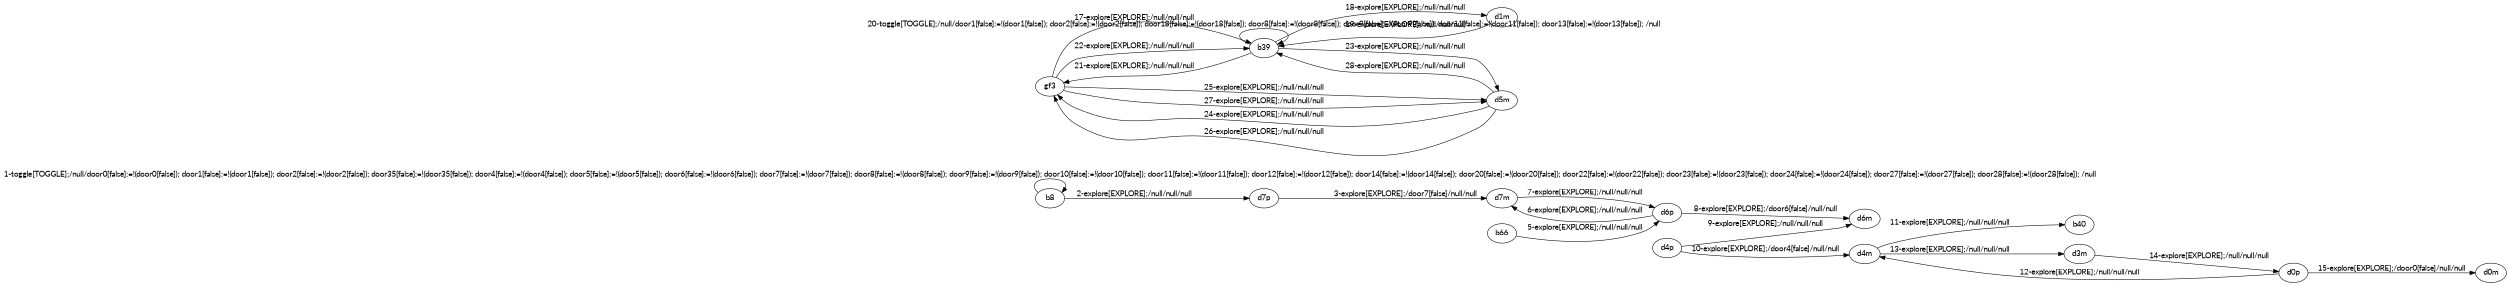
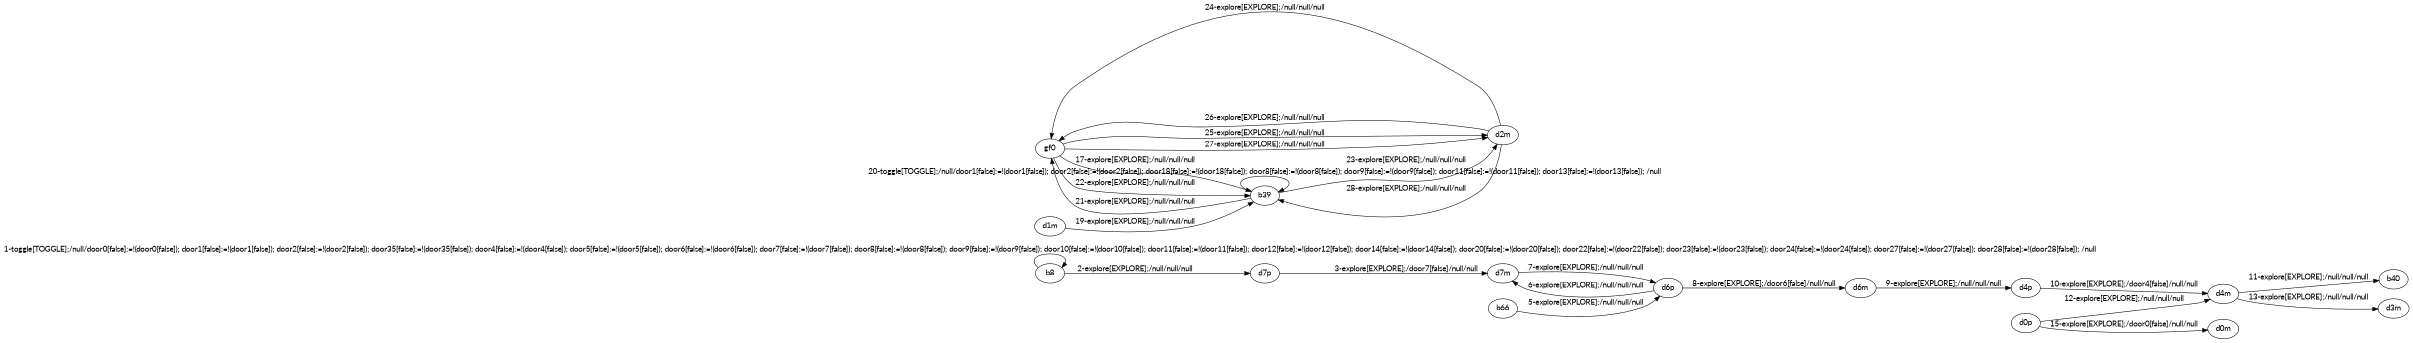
edge "b39" -> "d1m": removed, label "18-explore[EXPLORE];/null/null/null"
node "gf3": label "gf3" -> "gf0"
node "d5m": label "d5m" -> "d2m"
edge "d4p" -> "d6m": reversed
edge "d3m" -> "d0p": removed, label "14-explore[EXPLORE];/null/null/null"
